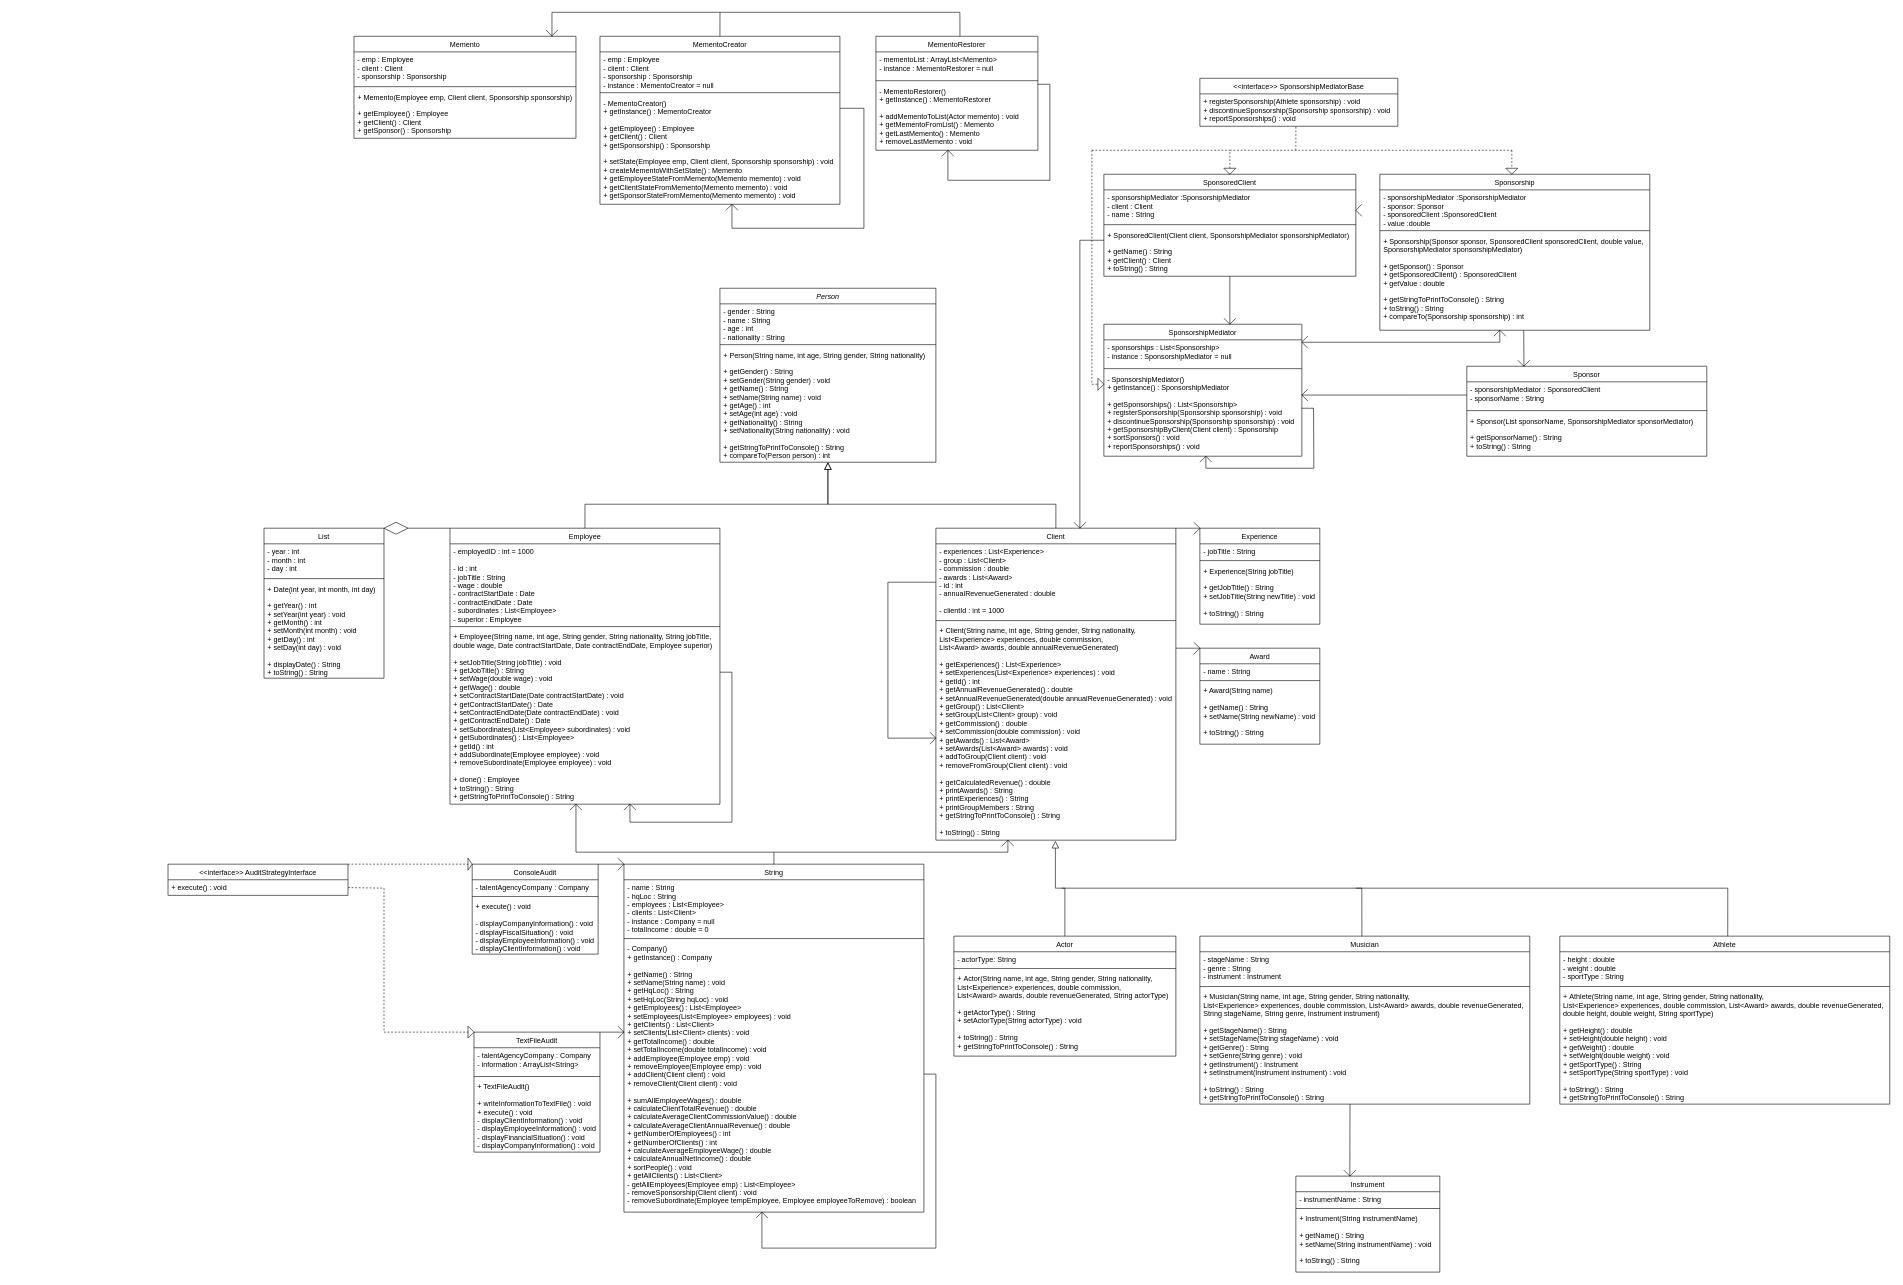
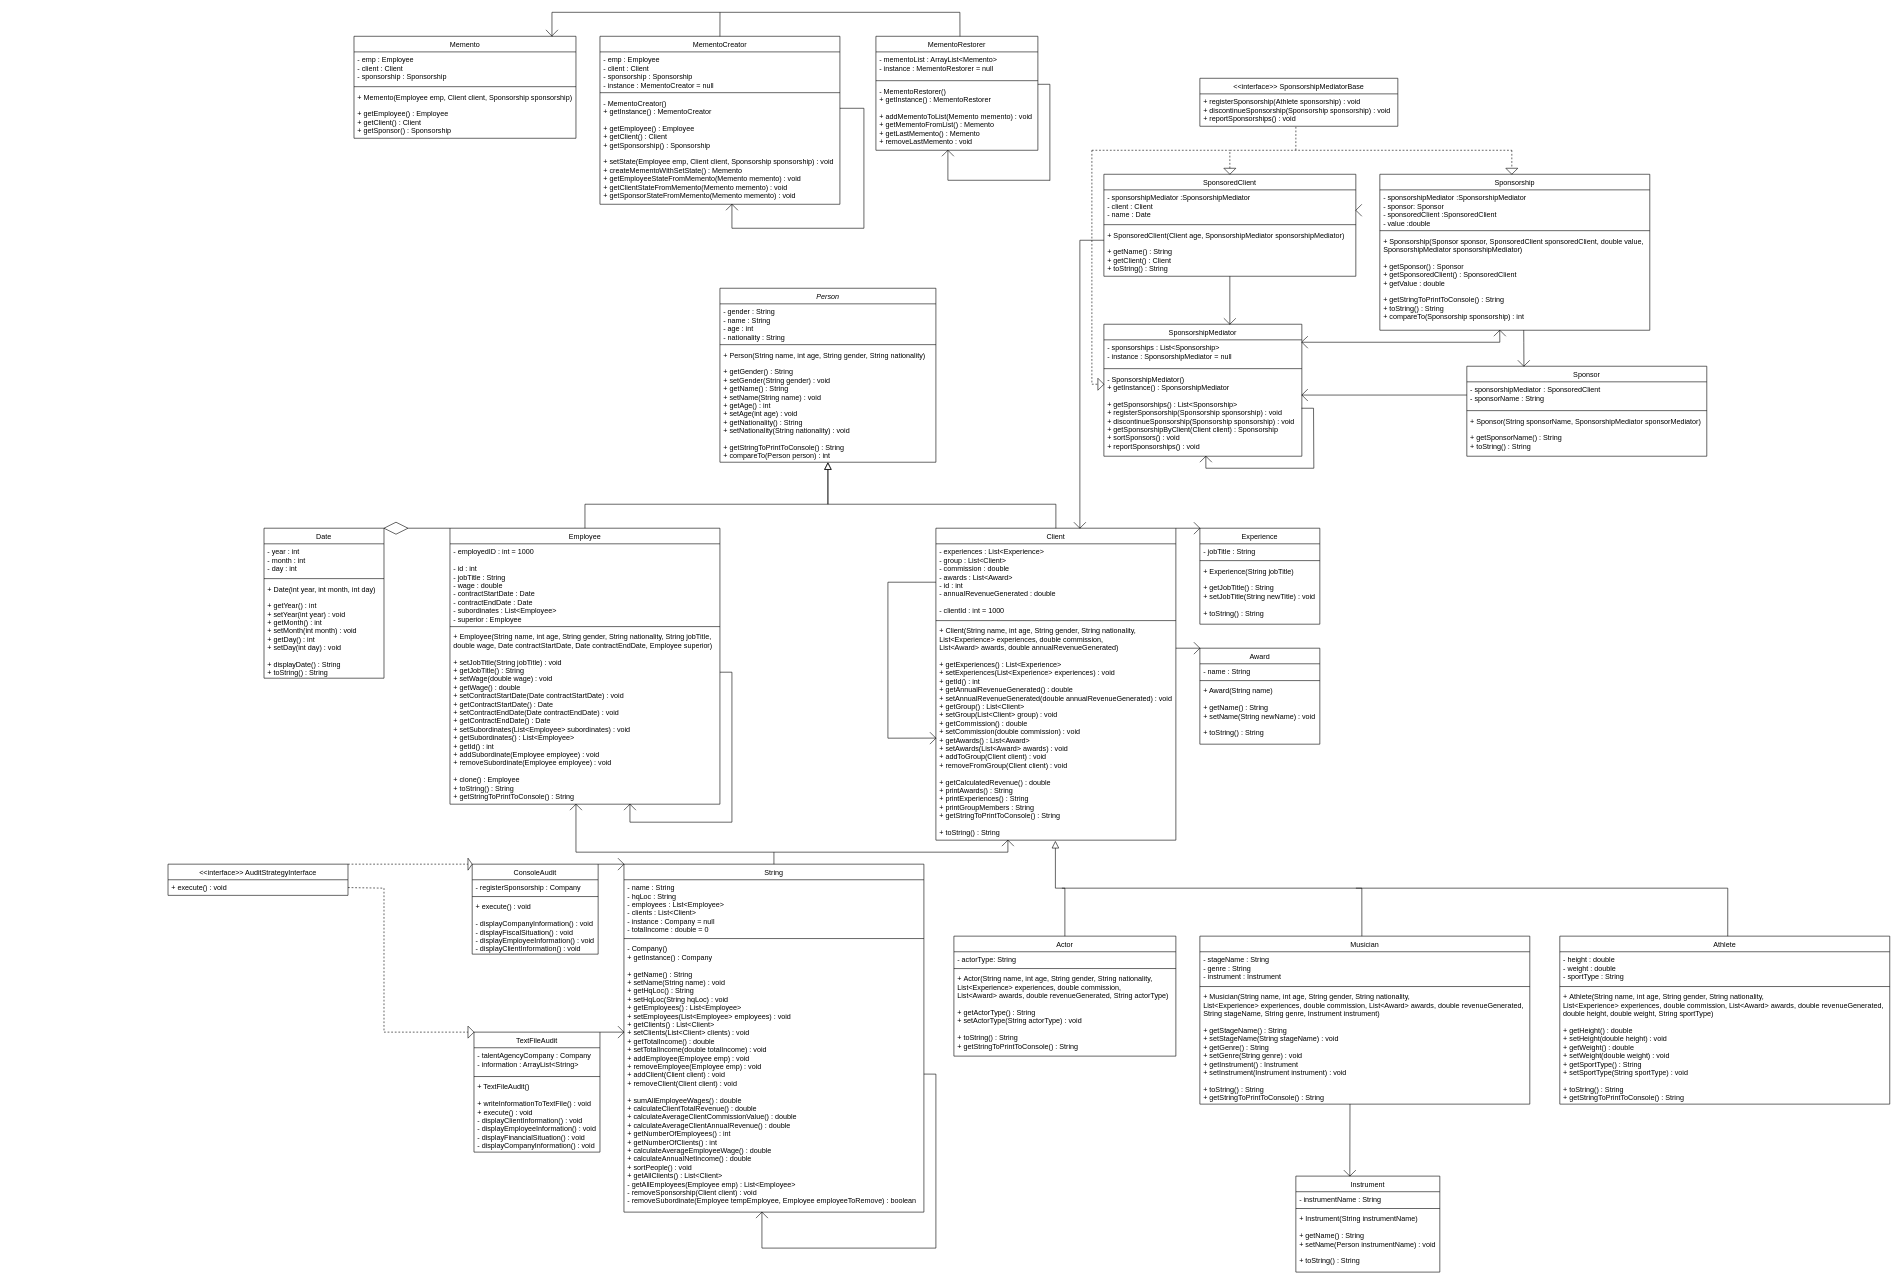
node "- MementoRestorer() + getInstance() : MementoRestorer + addMementoToList(Actor memento) : void + getMementoFromList() : Memento + getLastMemento() : Memento + removeLastMemento : void": label "- MementoRestorer() + getInstance() : MementoRestorer + addMementoToList(Actor memento) : void + getMementoFromList() : Memento + getLastMemento() : Memento + removeLastMemento : void" -> "- MementoRestorer() + getInstance() : MementoRestorer + addMementoToList(Memento memento) : void + getMementoFromList() : Memento + getLastMemento() : Memento + removeLastMemento : void"
node "- sponsorshipMediator :SponsorshipMediator - client : Client - name : String": label "- sponsorshipMediator :SponsorshipMediator - client : Client - name : String" -> "- sponsorshipMediator :SponsorshipMediator - client : Client - name : Date"
node "+ SponsoredClient(Client client, SponsorshipMediator sponsorshipMediator) + getName() : String + getClient() : Client + toString() : String": label "+ SponsoredClient(Client client, SponsorshipMediator sponsorshipMediator) + getName() : String + getClient() : Client + toString() : String" -> "+ SponsoredClient(Client age, SponsorshipMediator sponsorshipMediator) + getName() : String + getClient() : Client + toString() : String"
node "+ Sponsor(List sponsorName, SponsorshipMediator sponsorMediator) + getSponsorName() : String + toString() : String": label "+ Sponsor(List sponsorName, SponsorshipMediator sponsorMediator) + getSponsorName() : String + toString() : String" -> "+ Sponsor(String sponsorName, SponsorshipMediator sponsorMediator) + getSponsorName() : String + toString() : String"
node "List": label "List" -> "Date"
node "- talentAgencyCompany : Company": label "- talentAgencyCompany : Company" -> "- registerSponsorship : Company"
node "+ Instrument(String instrumentName) + getName() : String + setName(String instrumentName) : void + toString() : String": label "+ Instrument(String instrumentName) + getName() : String + setName(String instrumentName) : void + toString() : String" -> "+ Instrument(String instrumentName) + getName() : String + setName(Person instrumentName) : void + toString() : String"
